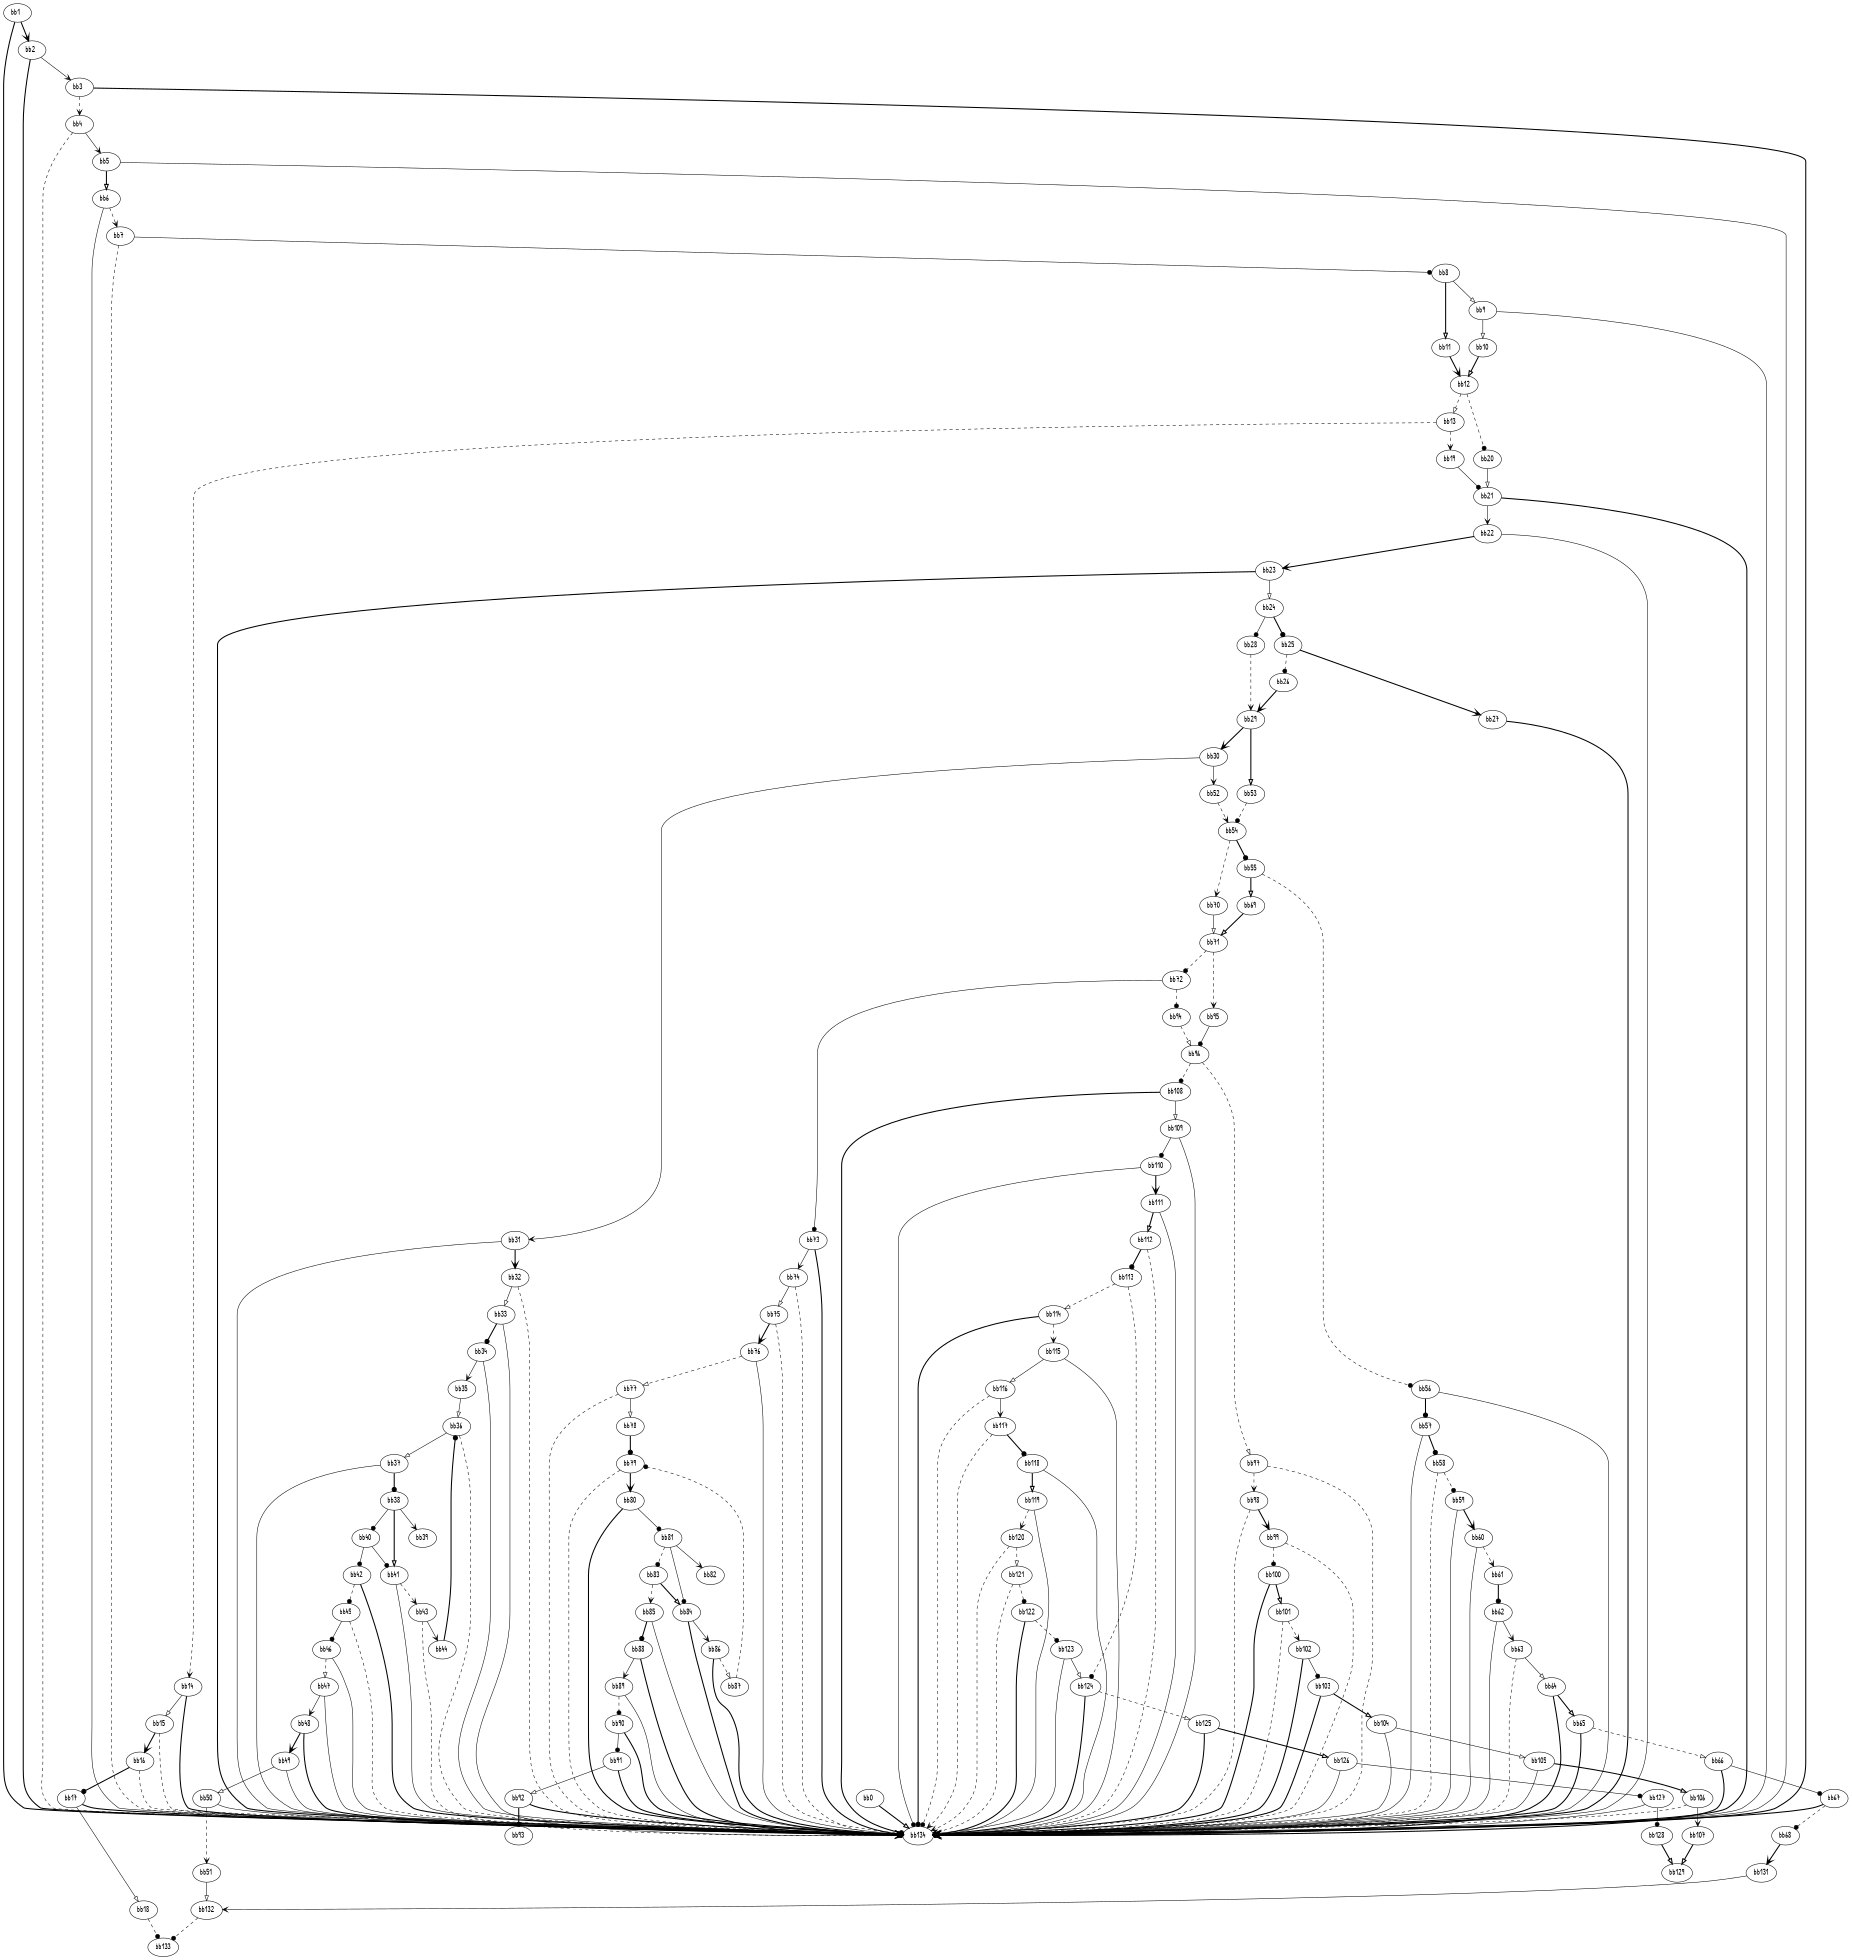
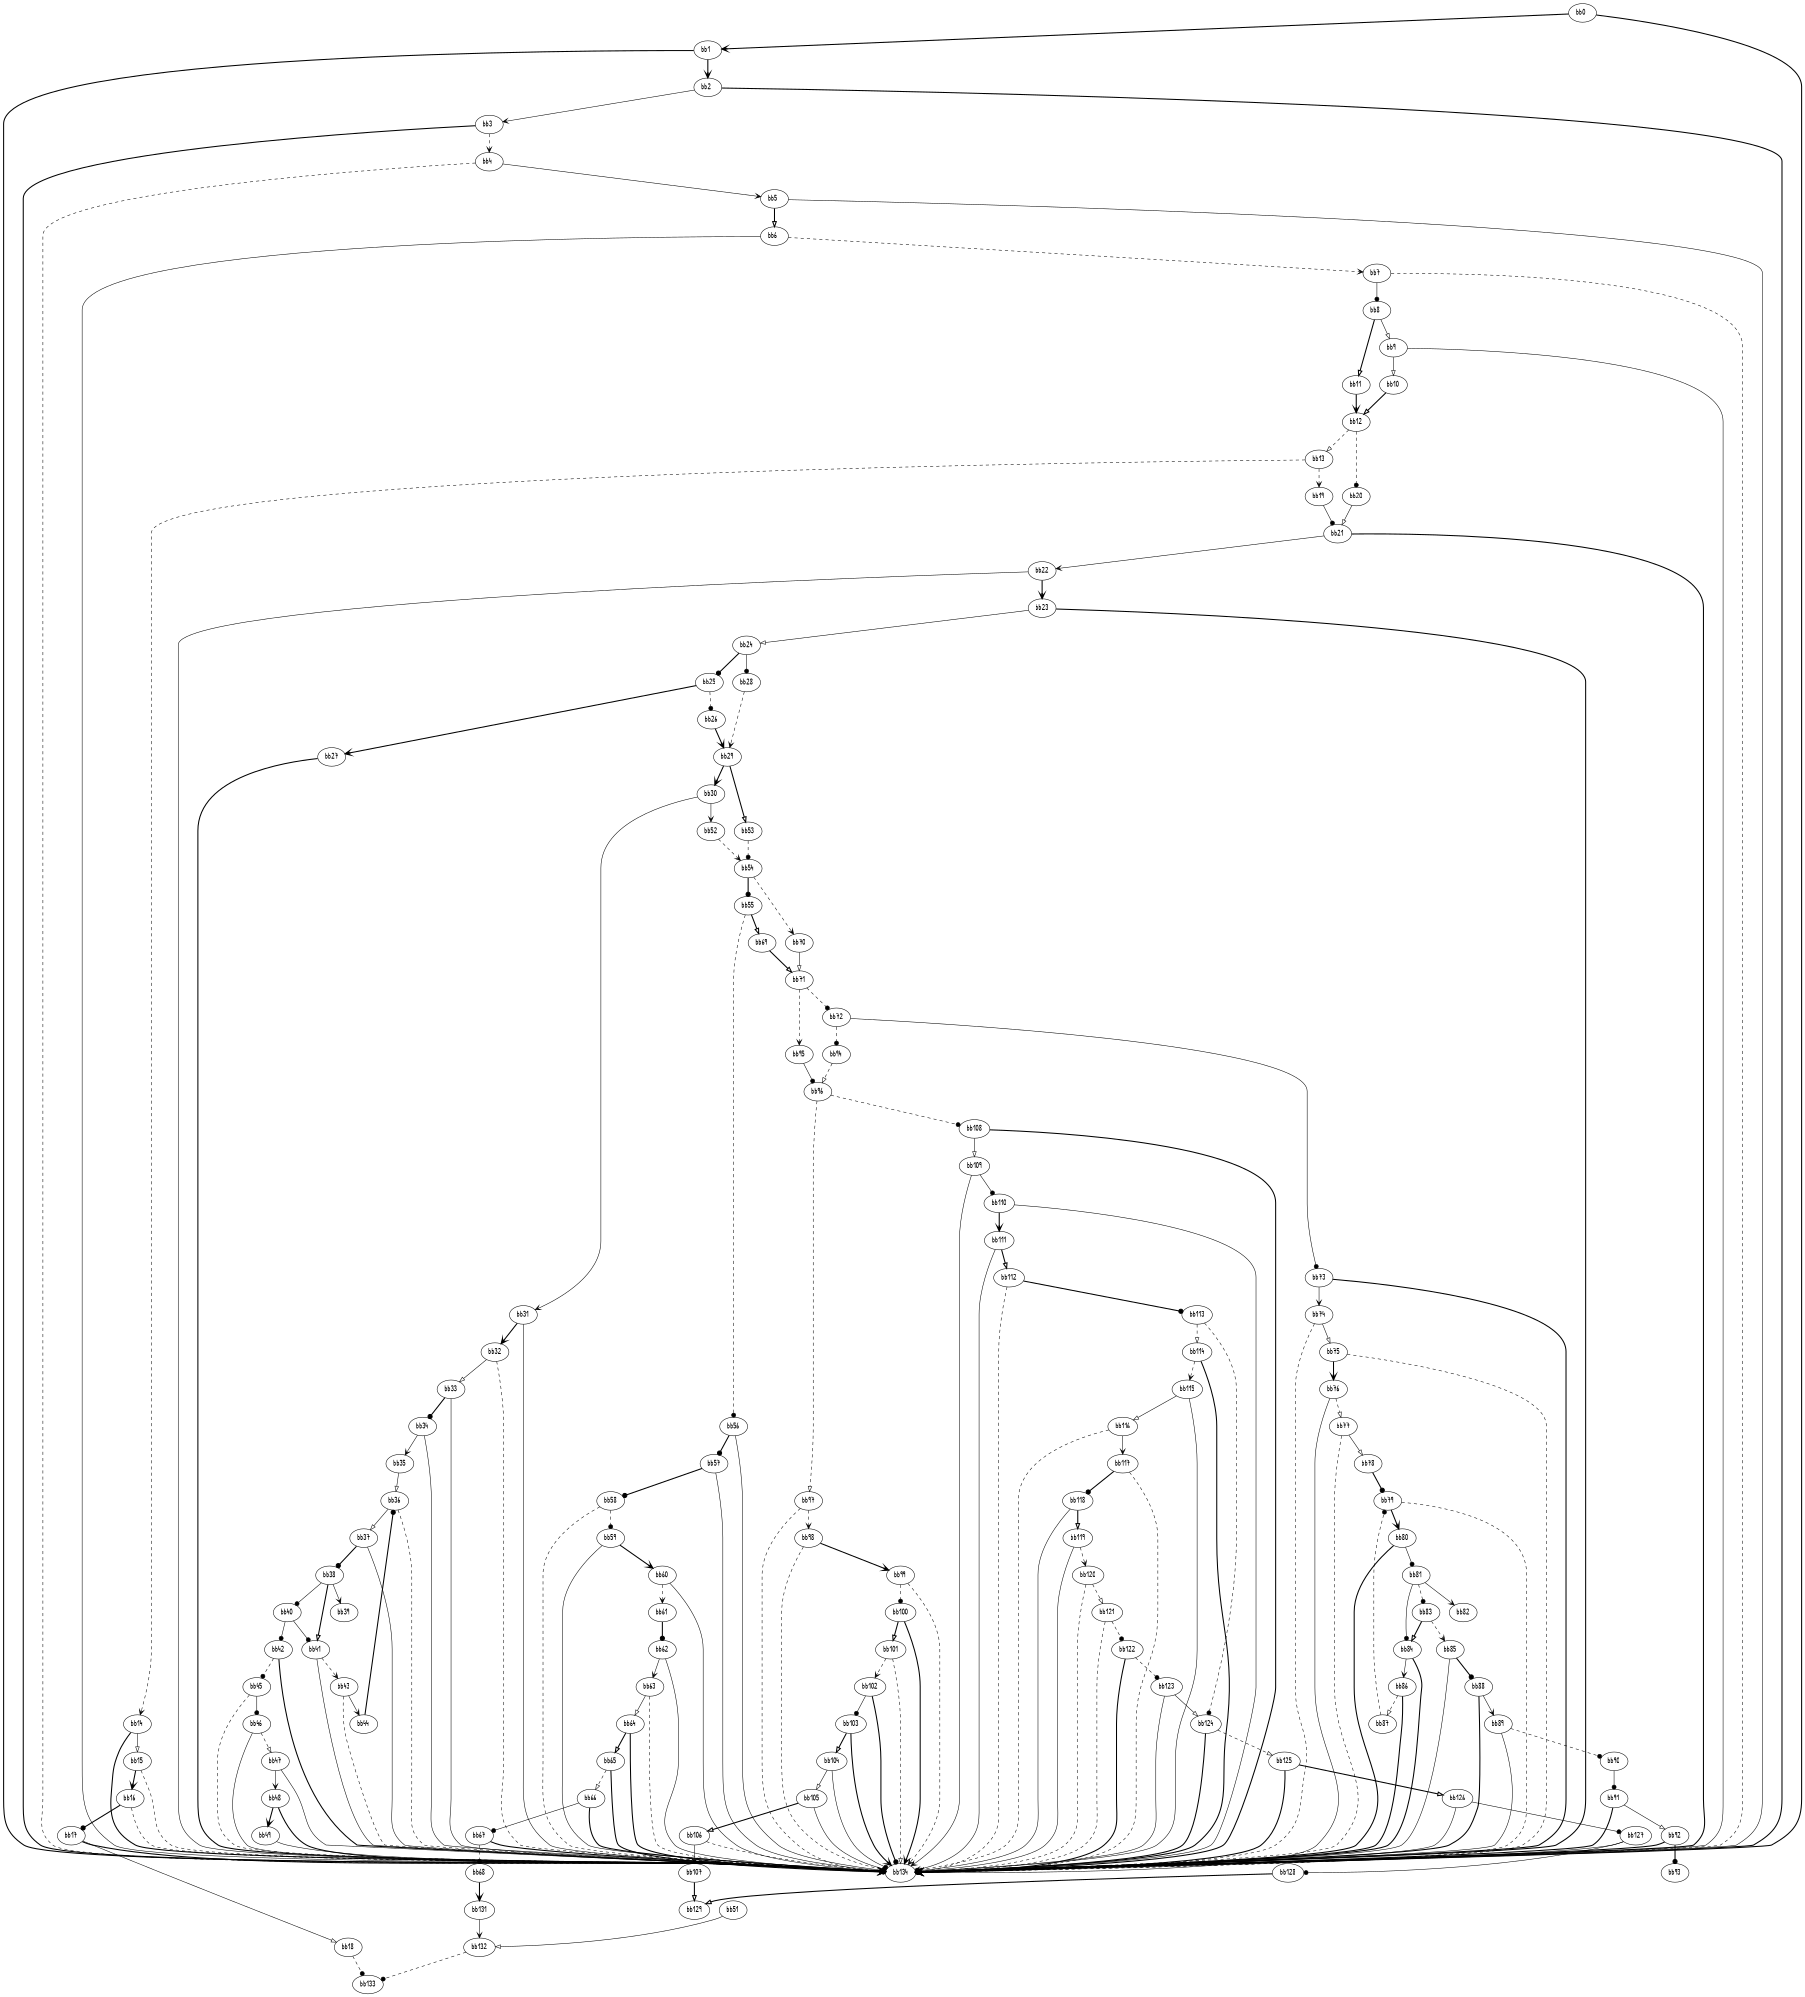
edge "bb0" -> "bb1": added
node "bb50": removed
edge "bb90" -> "bb134": removed
